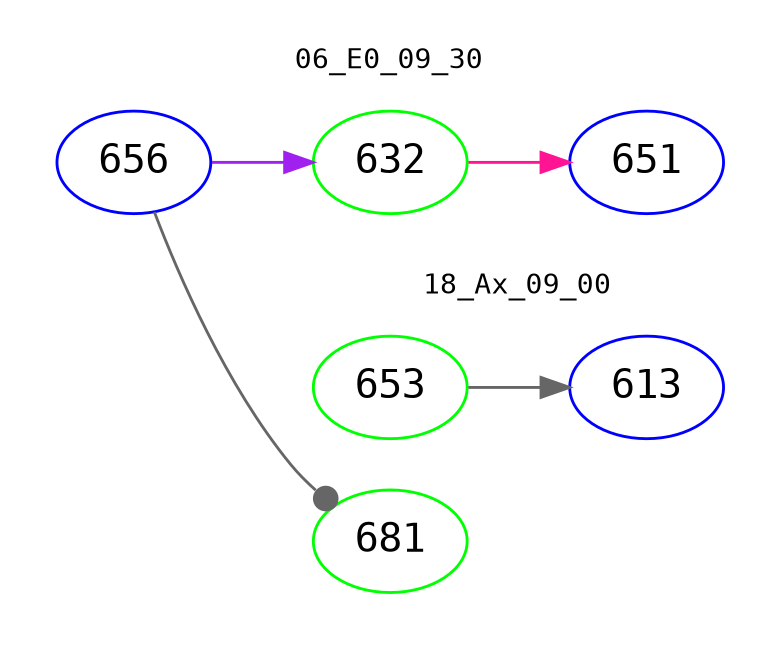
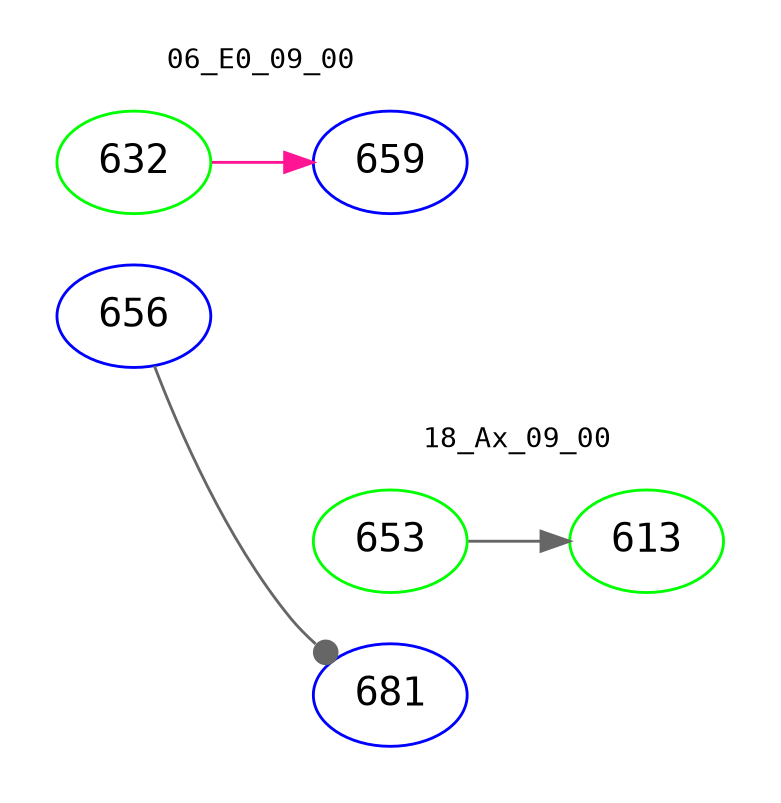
cluster "06_E0_09_30": label "06_E0_09_30" -> "06_E0_09_00"
edge "656" -> "632": removed
node "651": label "651" -> "659"
node "613": color blue -> green
node "681": color green -> blue
